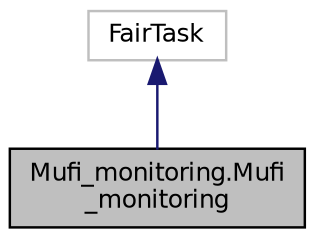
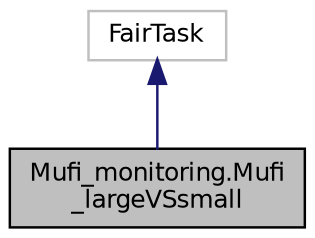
node "Mufi_monitoring.Mufi _monitoring": label "Mufi_monitoring.Mufi _monitoring" -> "Mufi_monitoring.Mufi _largeVSsmall"
